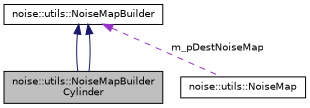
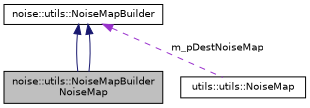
node "noise::utils::NoiseMapBuilder Cylinder": label "noise::utils::NoiseMapBuilder Cylinder" -> "noise::utils::NoiseMapBuilder NoiseMap"
node "noise::utils::NoiseMap": label "noise::utils::NoiseMap" -> "utils::utils::NoiseMap"
